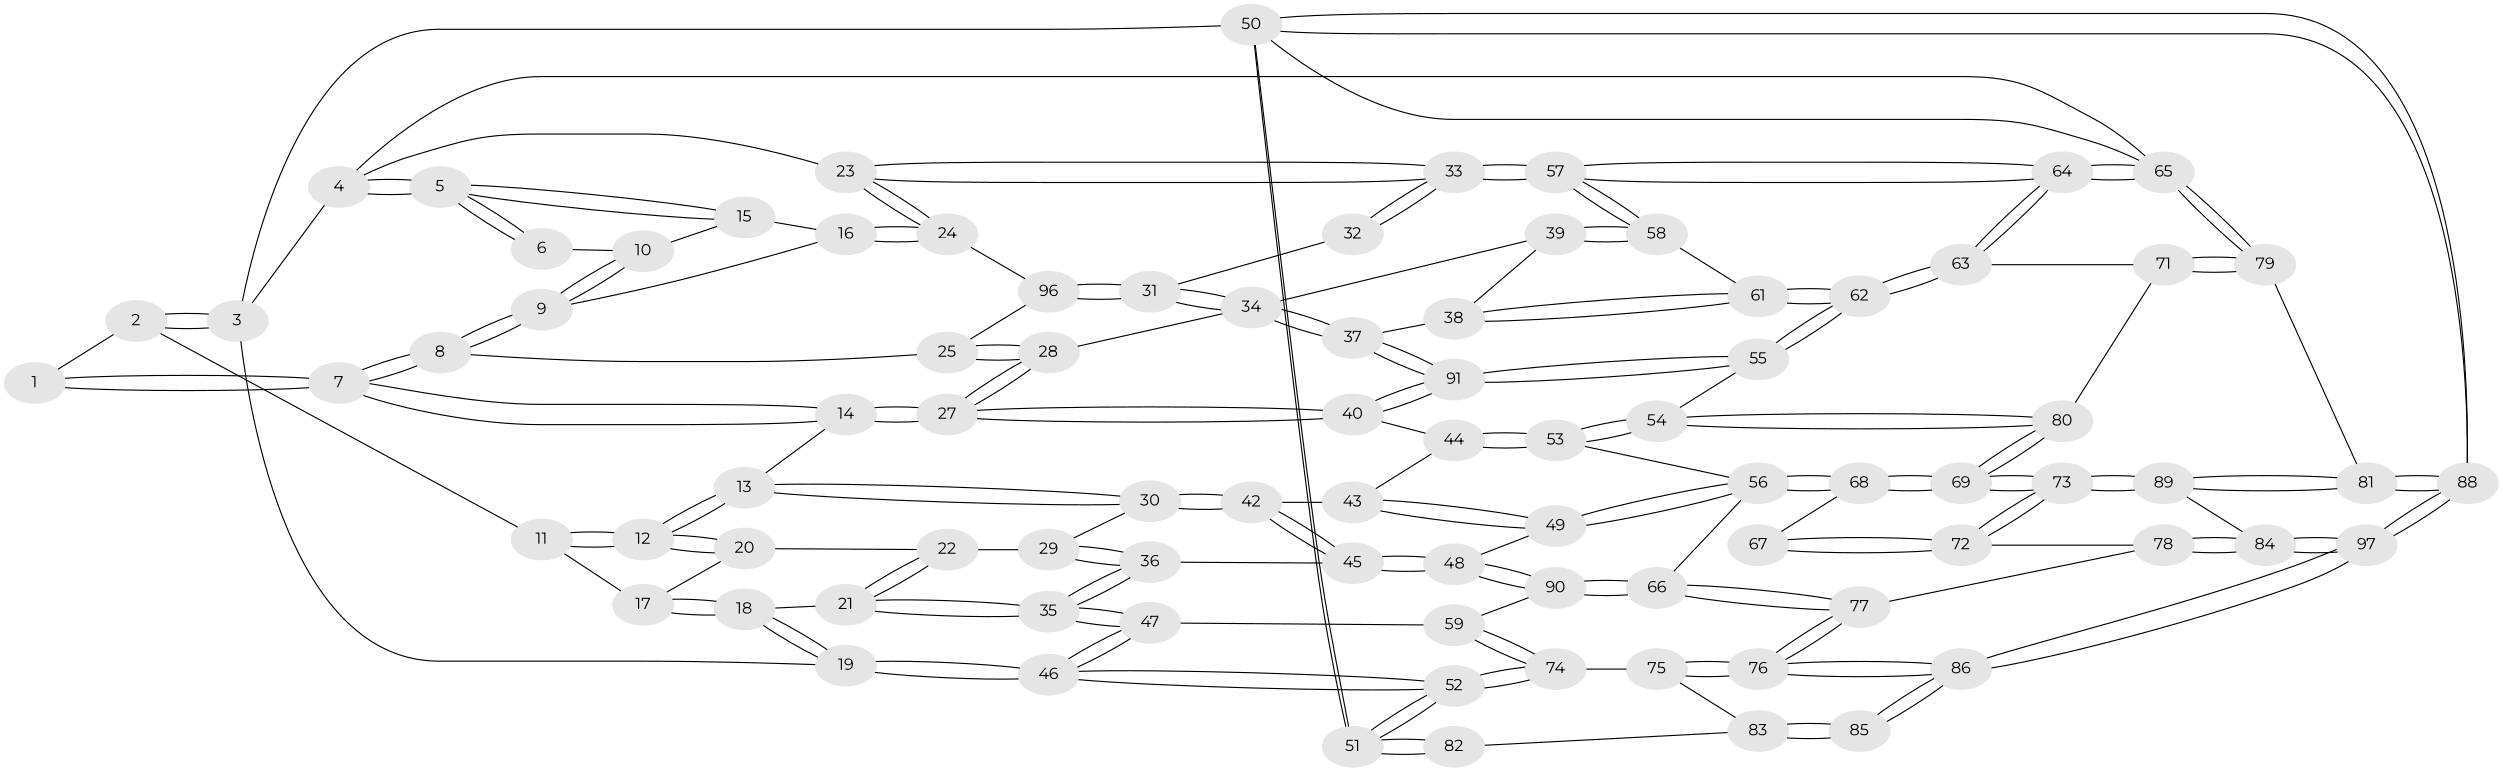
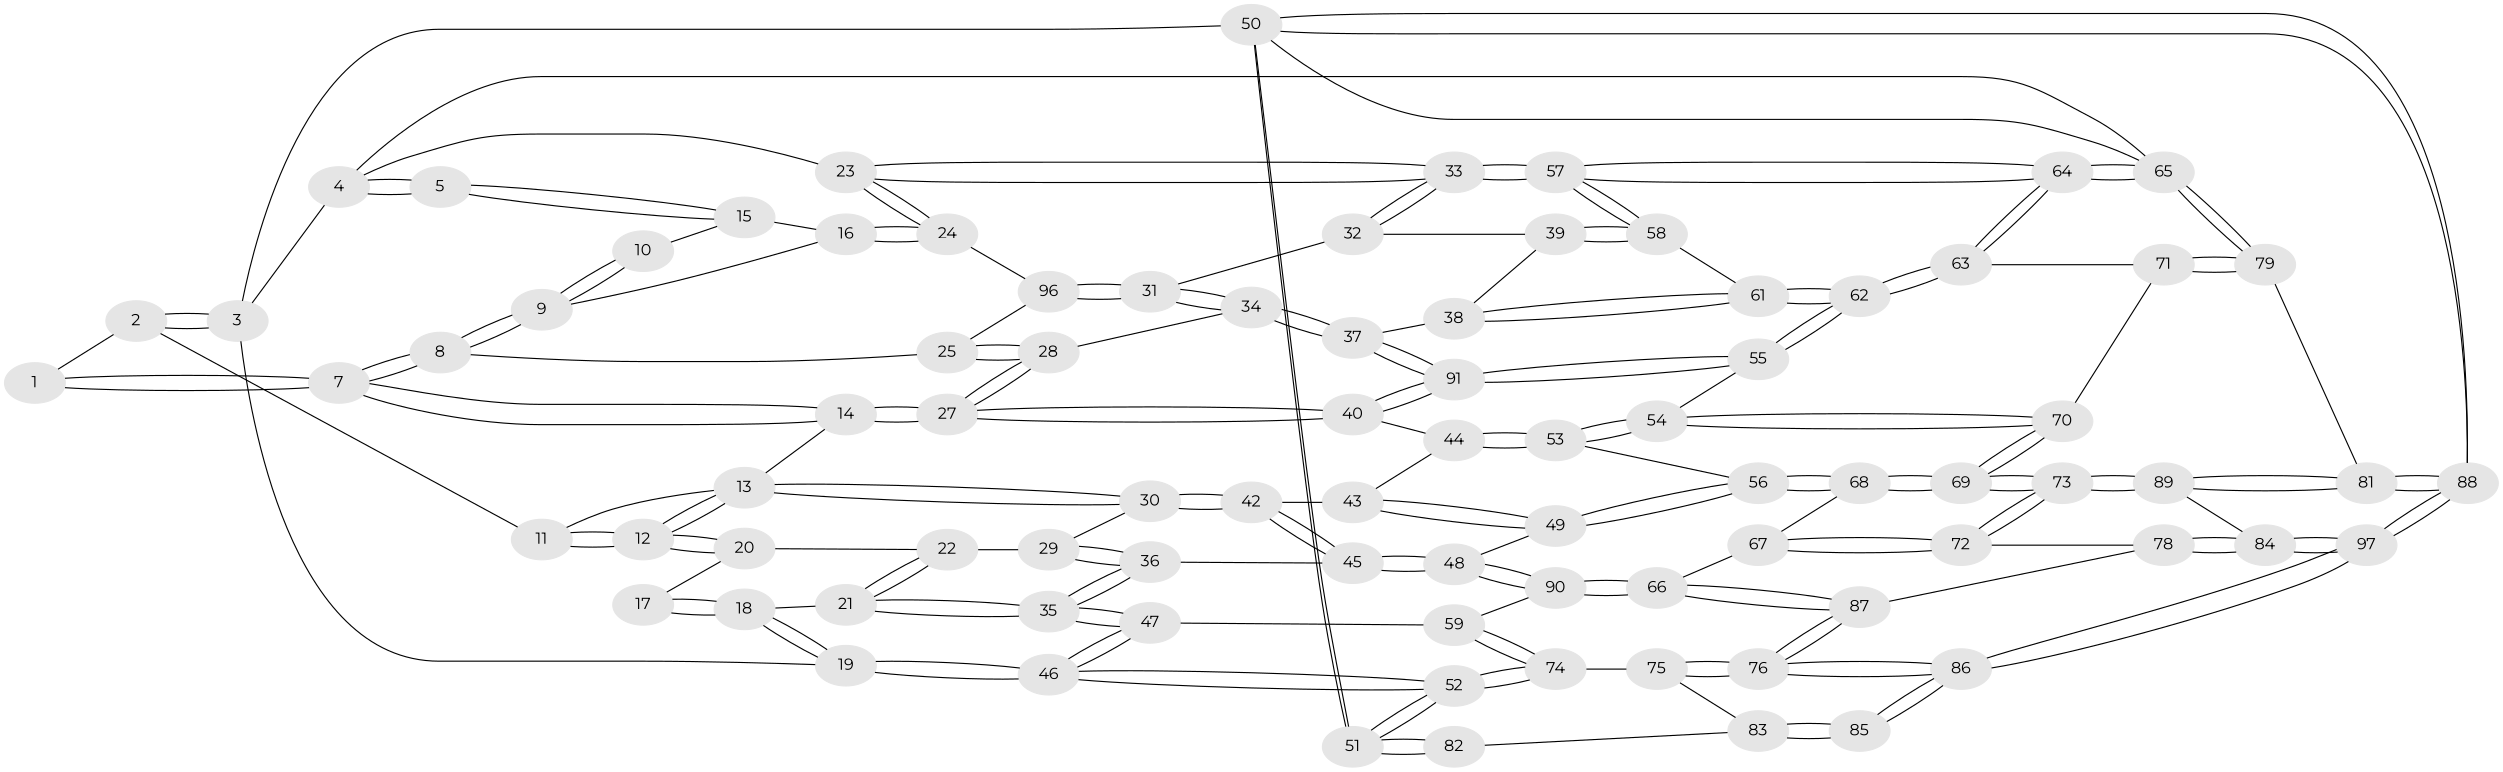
node "6": removed
edge "39" -- "34": now "39" -- "32"
node "80": label "80" -> "70"
edge "56" -- "66": now "67" -- "66"
edge "11" -- "17": now "11" -- "13"
node "77": label "77" -> "87"
